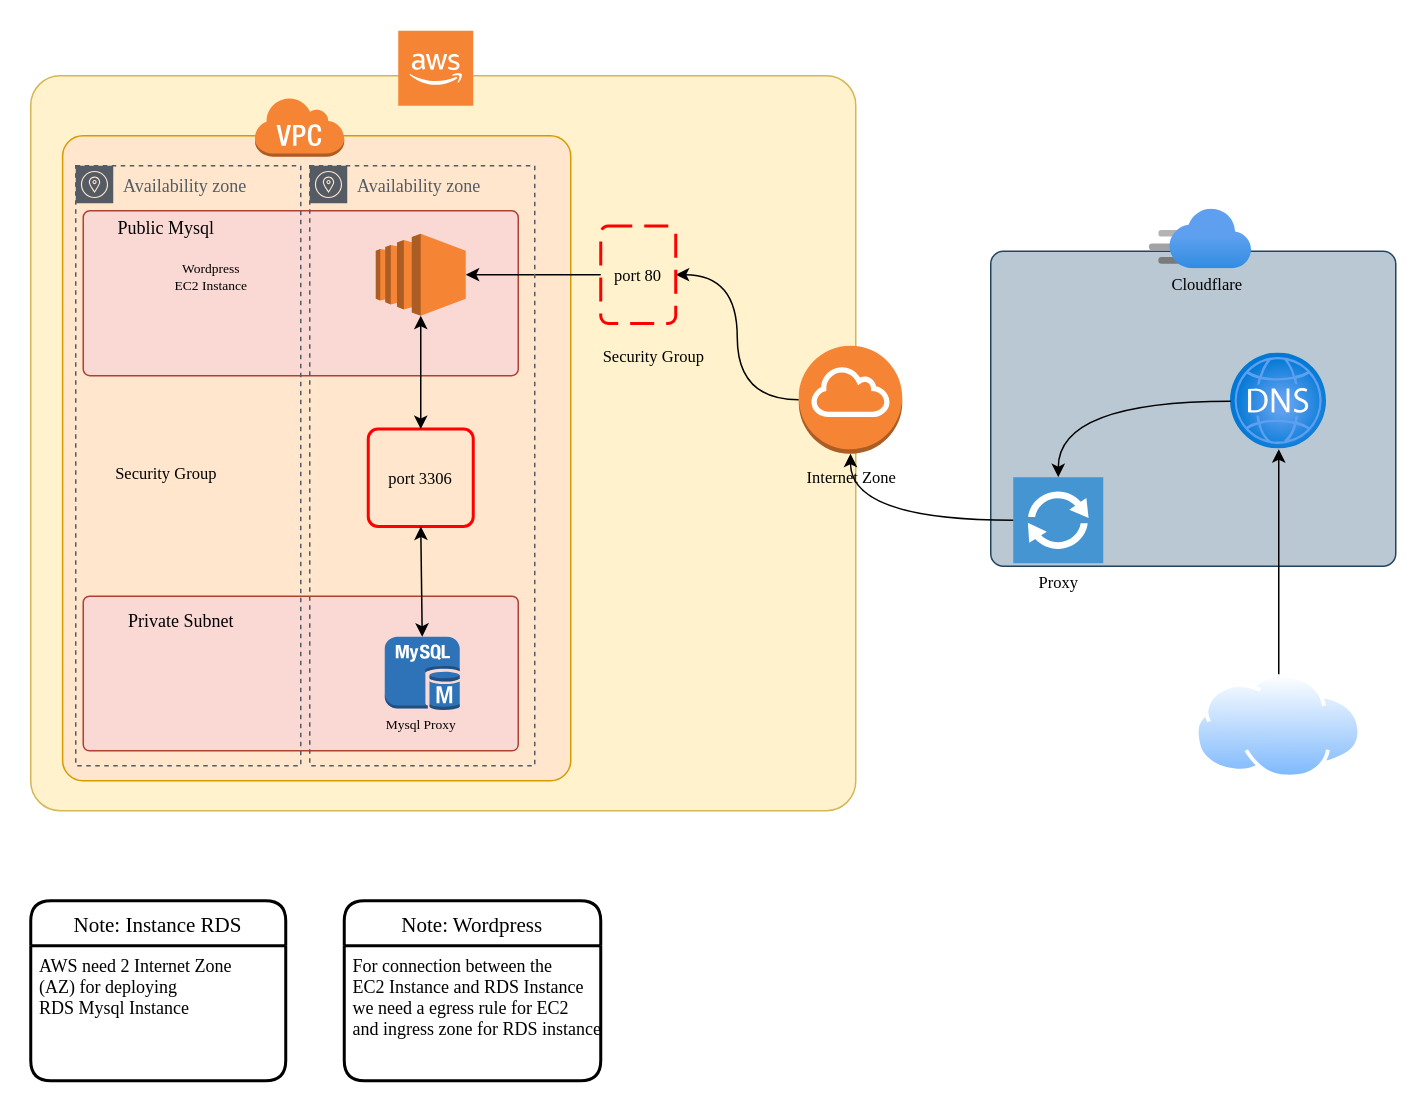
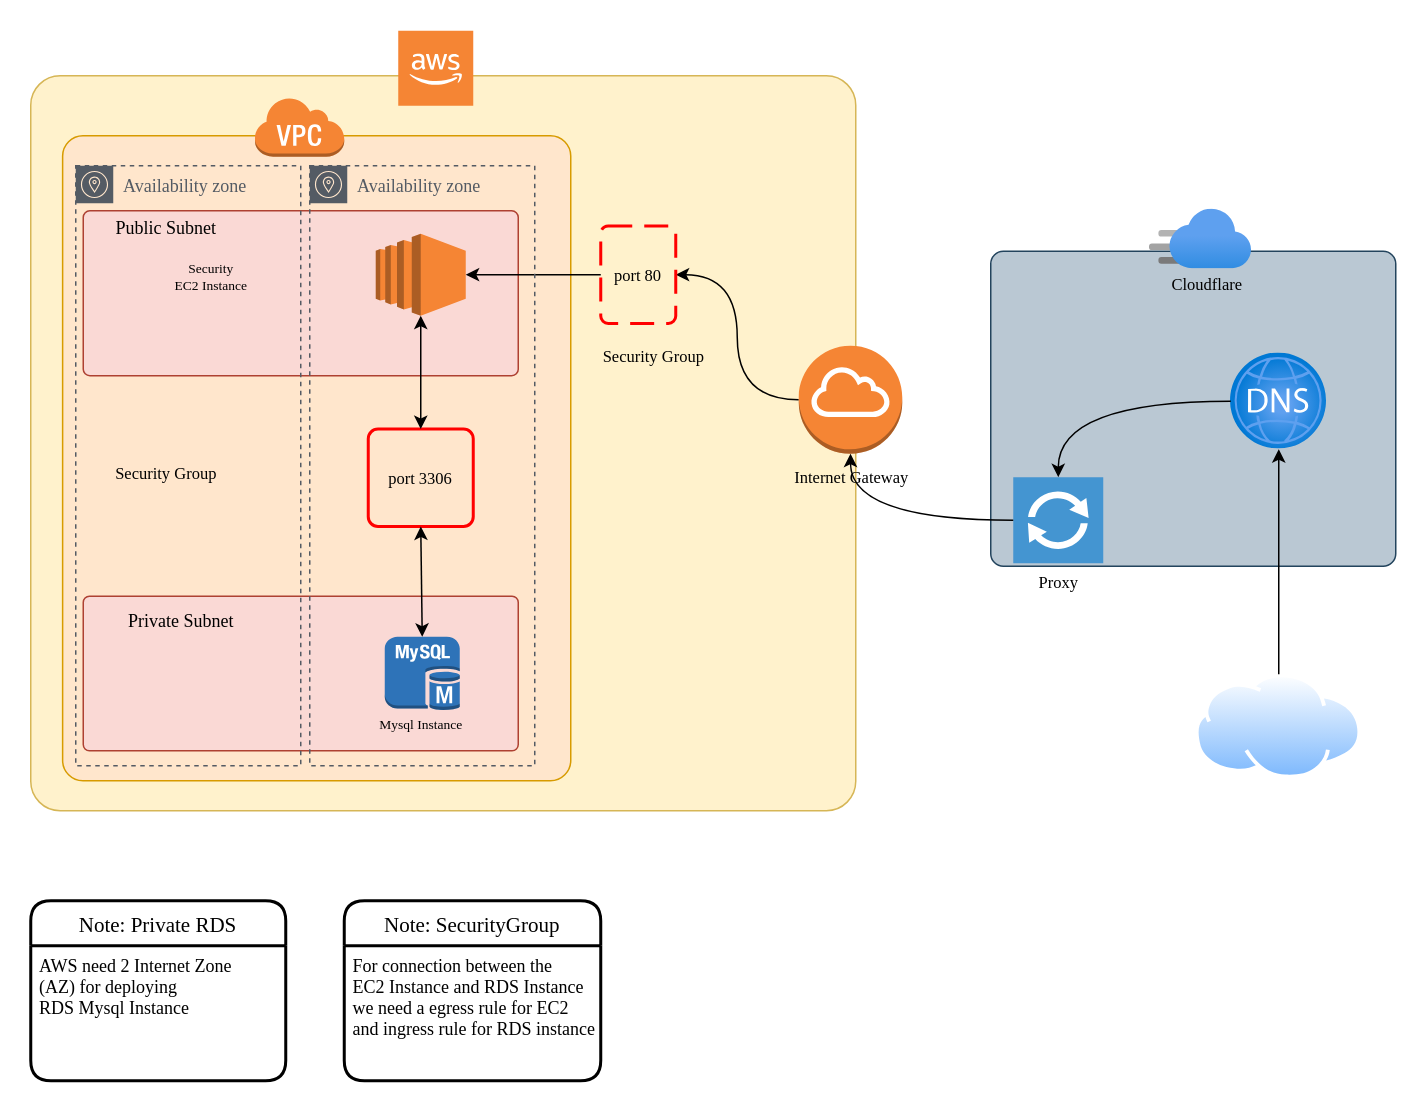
node "Public Mysql": label "Public Mysql" -> "Public Subnet"
node "Wordpress EC2 Instance": label "Wordpress EC2 Instance" -> "Security EC2 Instance"
node "Internet Zone": label "Internet Zone" -> "Internet Gateway"
node "Mysql Proxy": label "Mysql Proxy" -> "Mysql Instance"
node "Note: Instance RDS": label "Note: Instance RDS" -> "Note: Private RDS"
node "Note: Wordpress": label "Note: Wordpress" -> "Note: SecurityGroup"
node "For connection between the EC2 Instance and RDS Instance we need a egress rule for EC2 and ingress zone for RDS instance": label "For connection between the EC2 Instance and RDS Instance we need a egress rule for EC2 and ingress zone for RDS instance" -> "For connection between the EC2 Instance and RDS Instance we need a egress rule for EC2 and ingress rule for RDS instance"
